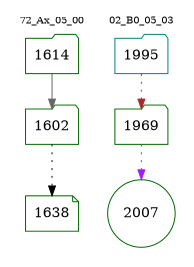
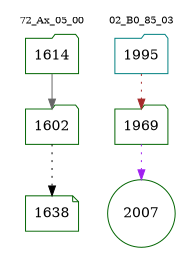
cluster "02_B0_05_03": label "02_B0_05_03" -> "02_B0_85_03"
